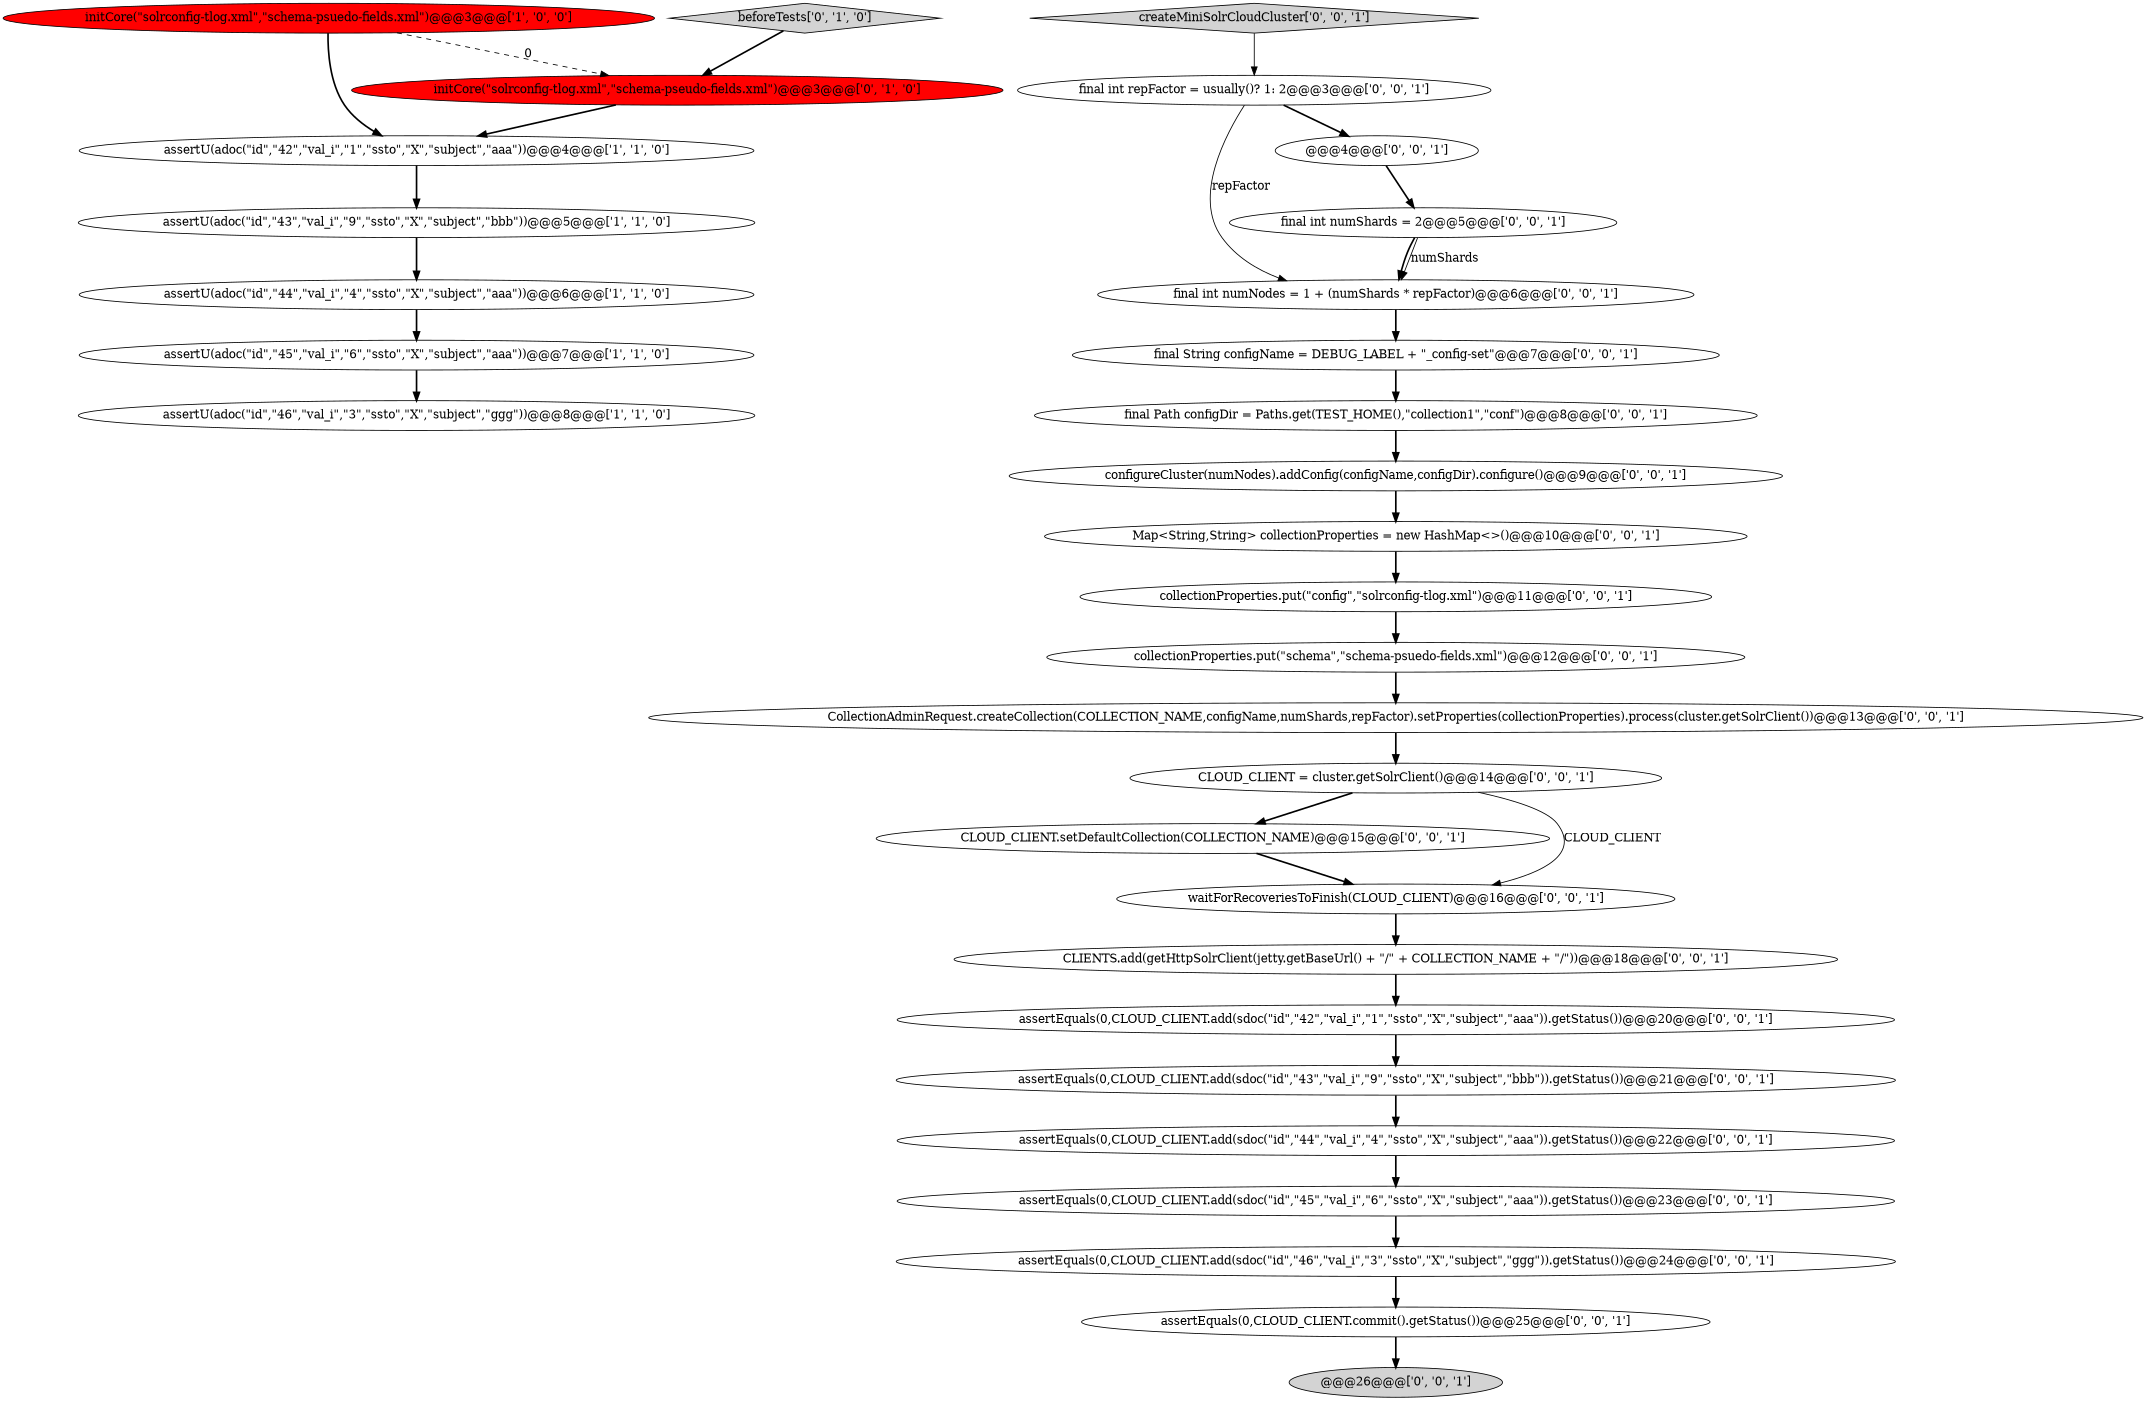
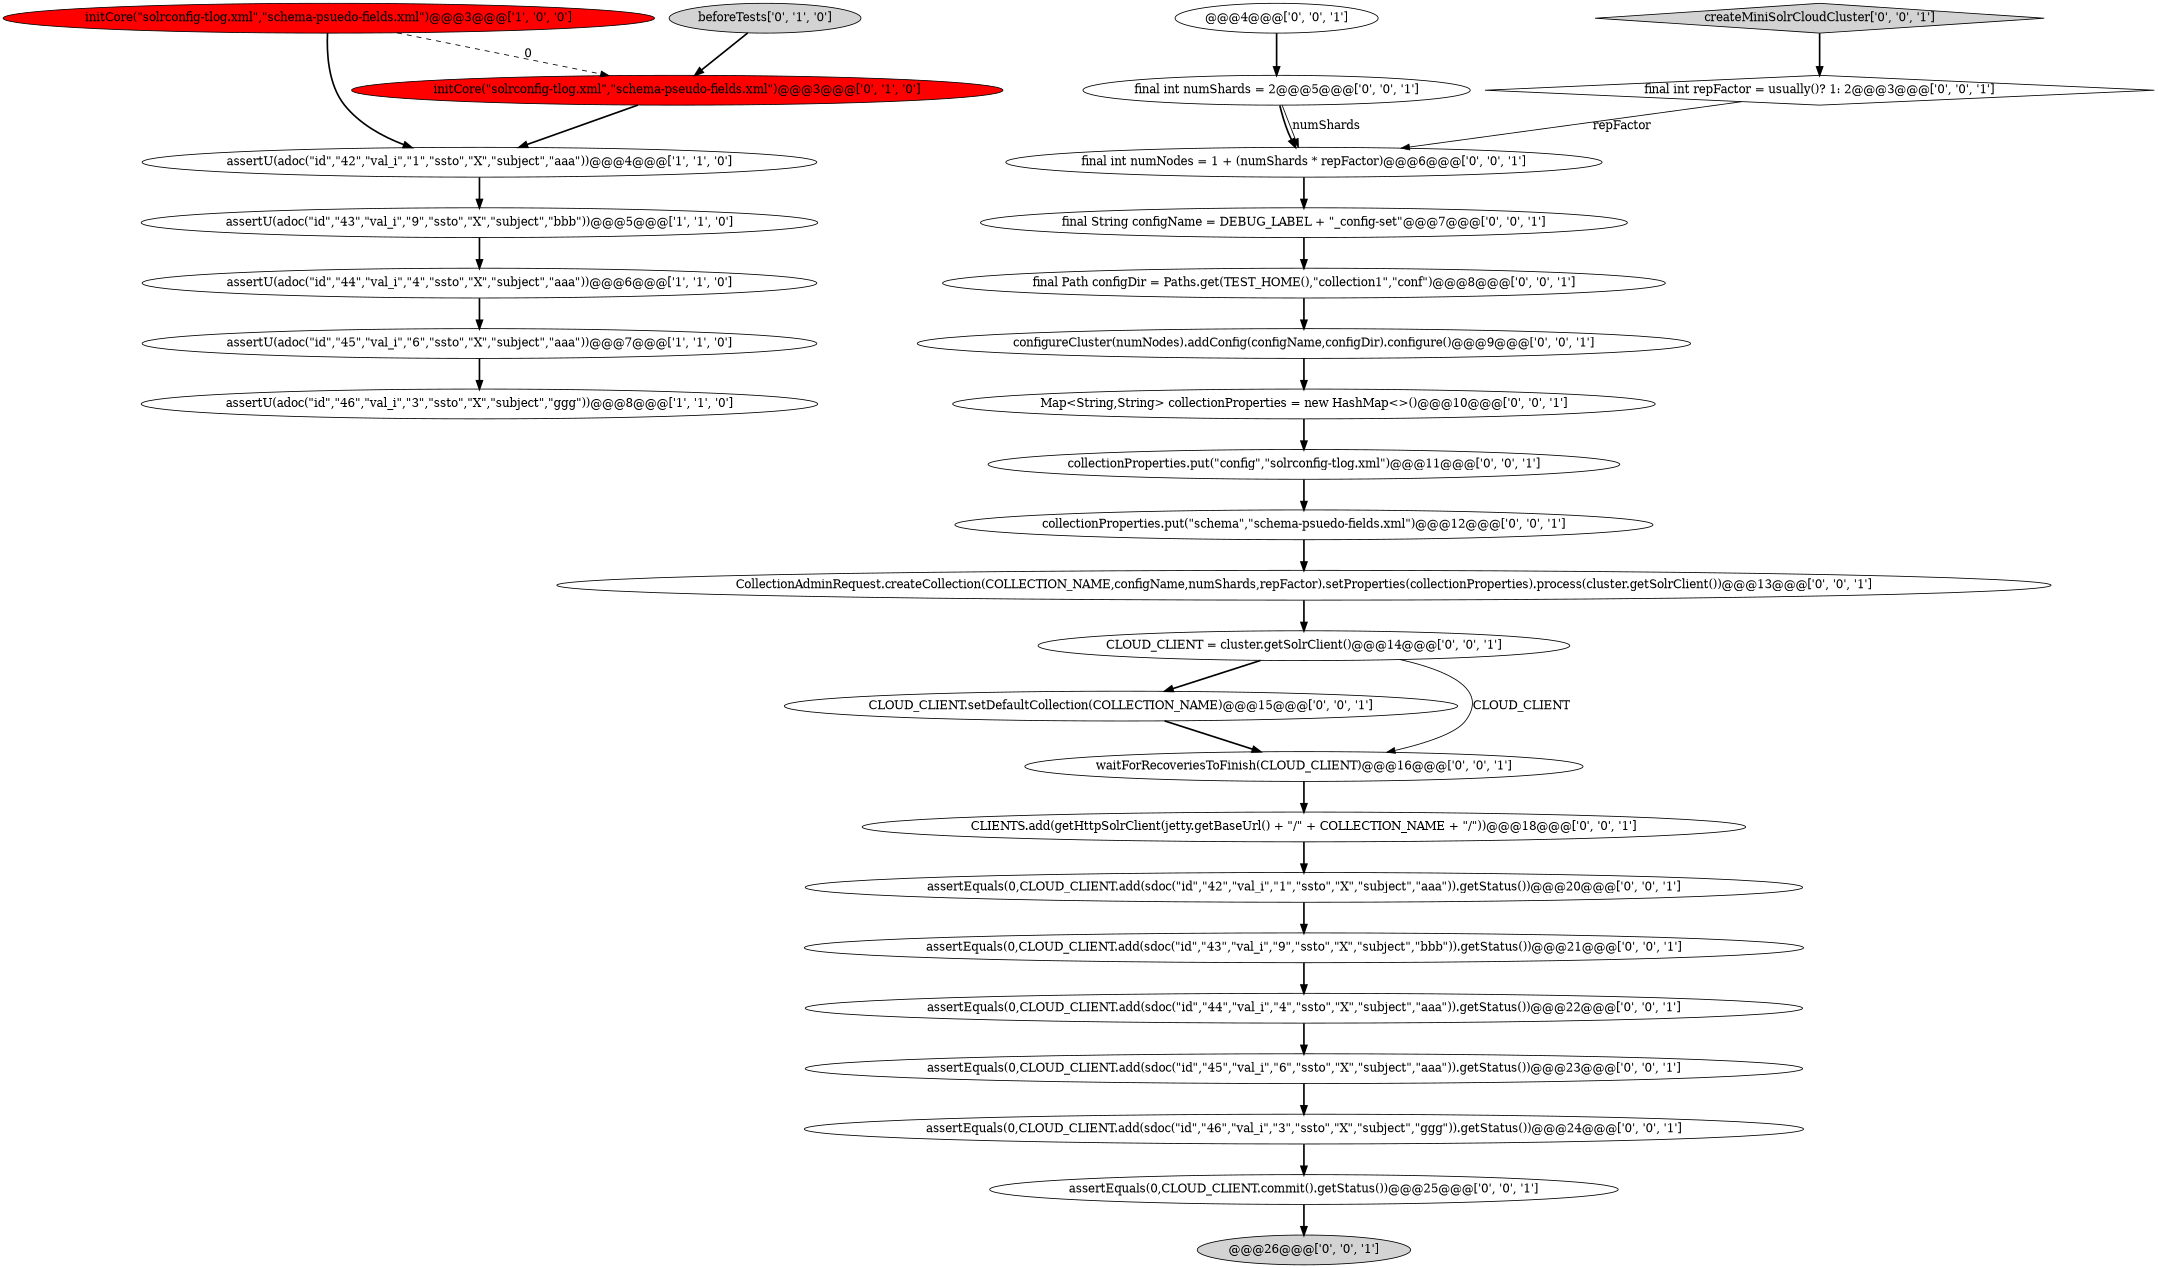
node "beforeTests['0', '1', '0']": shape diamond -> ellipse
edge "createMiniSolrCloudCluster['0', '0', '1']" -> "final int repFactor = usually()? 1: 2@@@3@@@['0', '0', '1']": style solid -> bold
node "final int repFactor = usually()? 1: 2@@@3@@@['0', '0', '1']": shape ellipse -> diamond
edge "final int repFactor = usually()? 1: 2@@@3@@@['0', '0', '1']" -> "@@@4@@@['0', '0', '1']": removed
